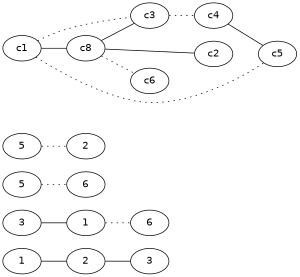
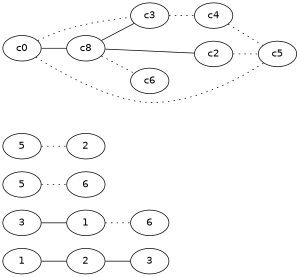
edge "c4" -- "c5": style solid -> dotted
node "c1": label "c1" -> "c0"
edge "c2" -- "c5": added
